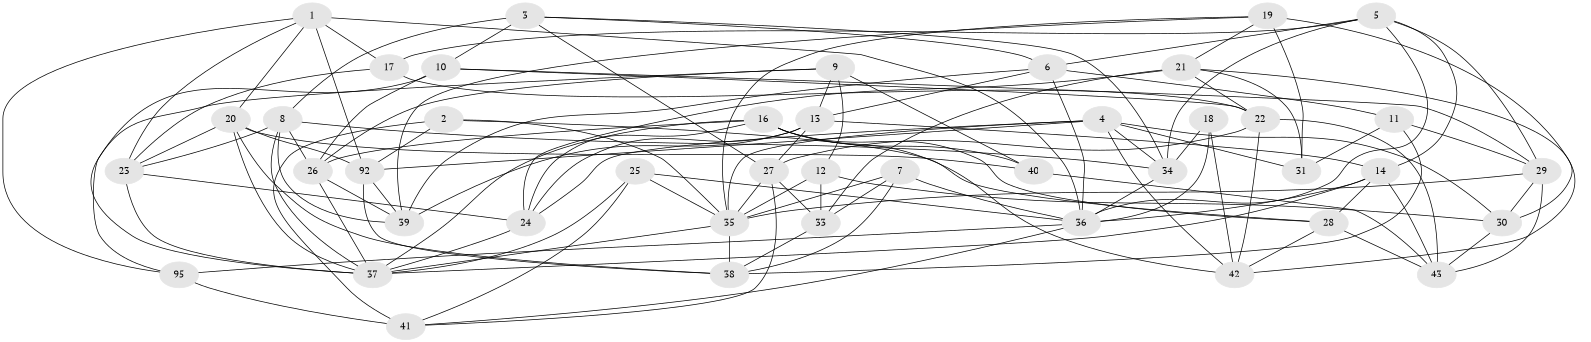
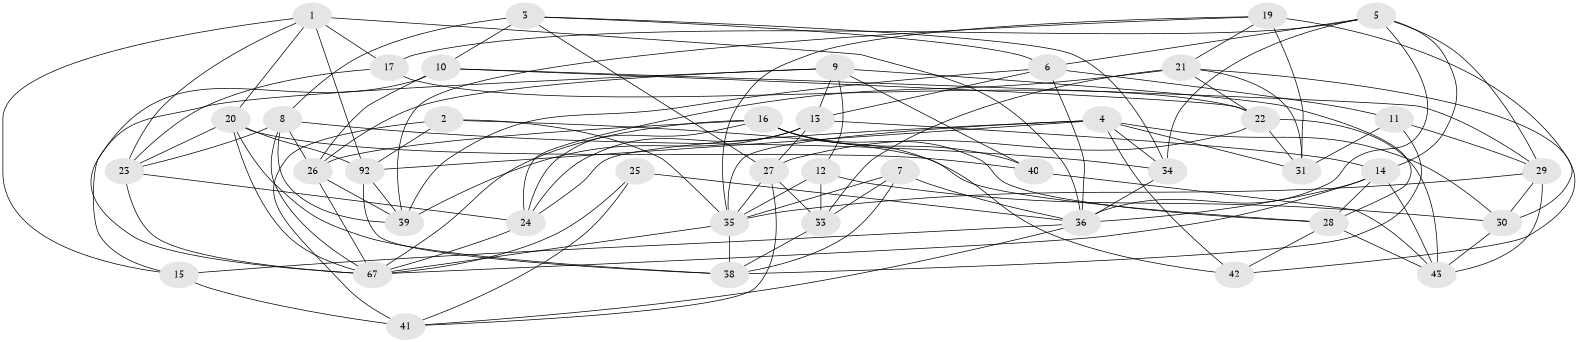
edge "9" -- "28": added
node "18": removed
edge "22" -- "42": now "22" -- "31"
edge "25" -- "35": removed
node "95": label "95" -> "15"
node "37": label "37" -> "67"
